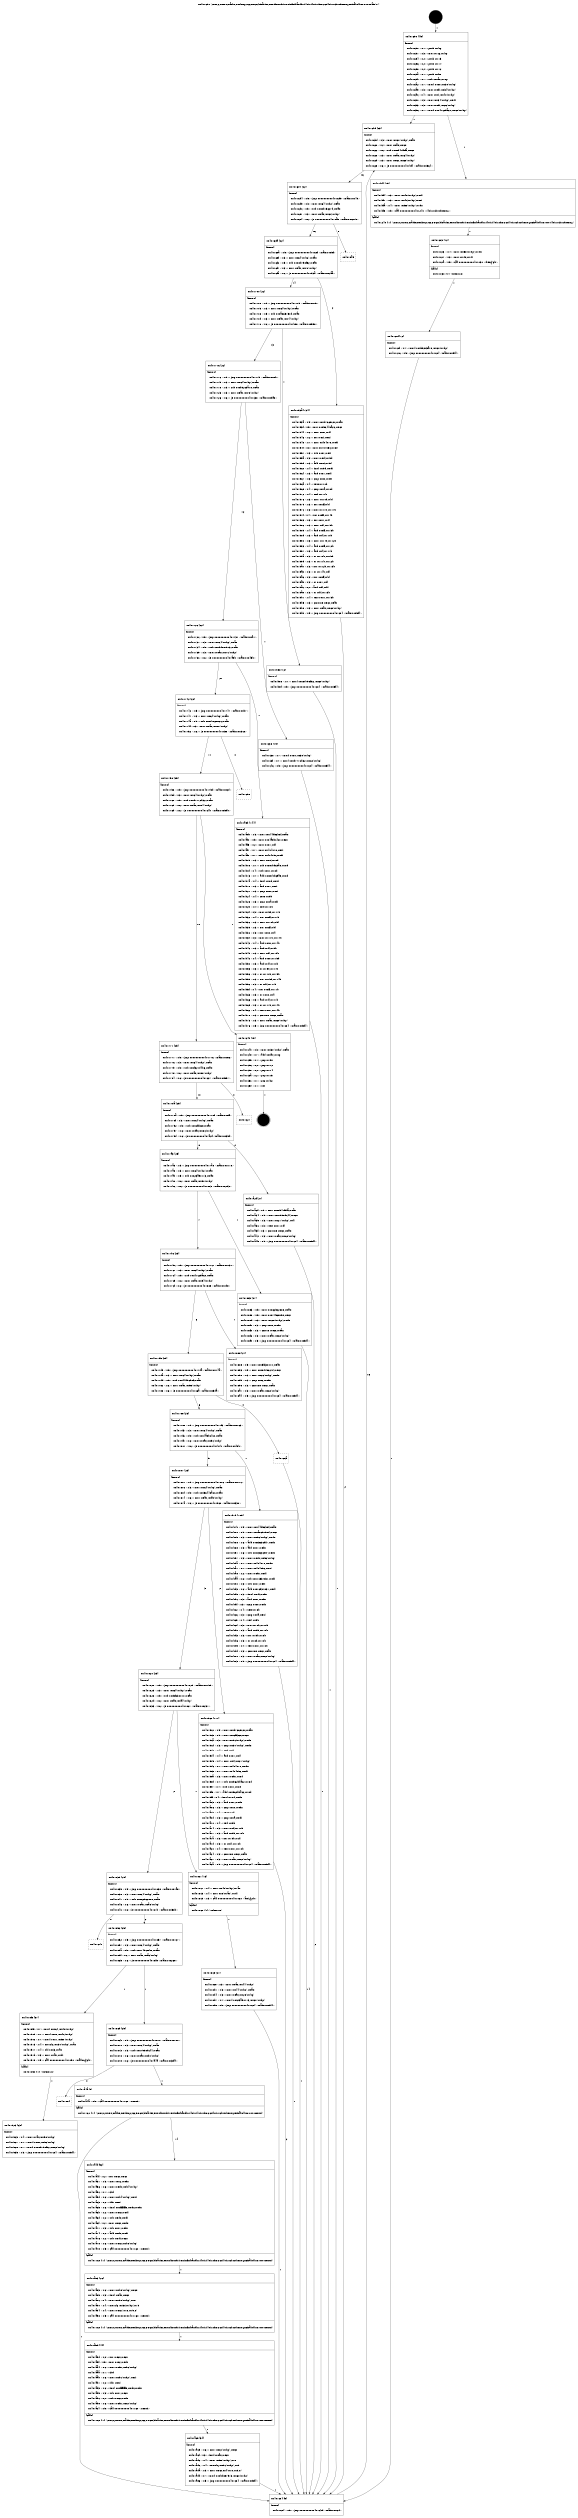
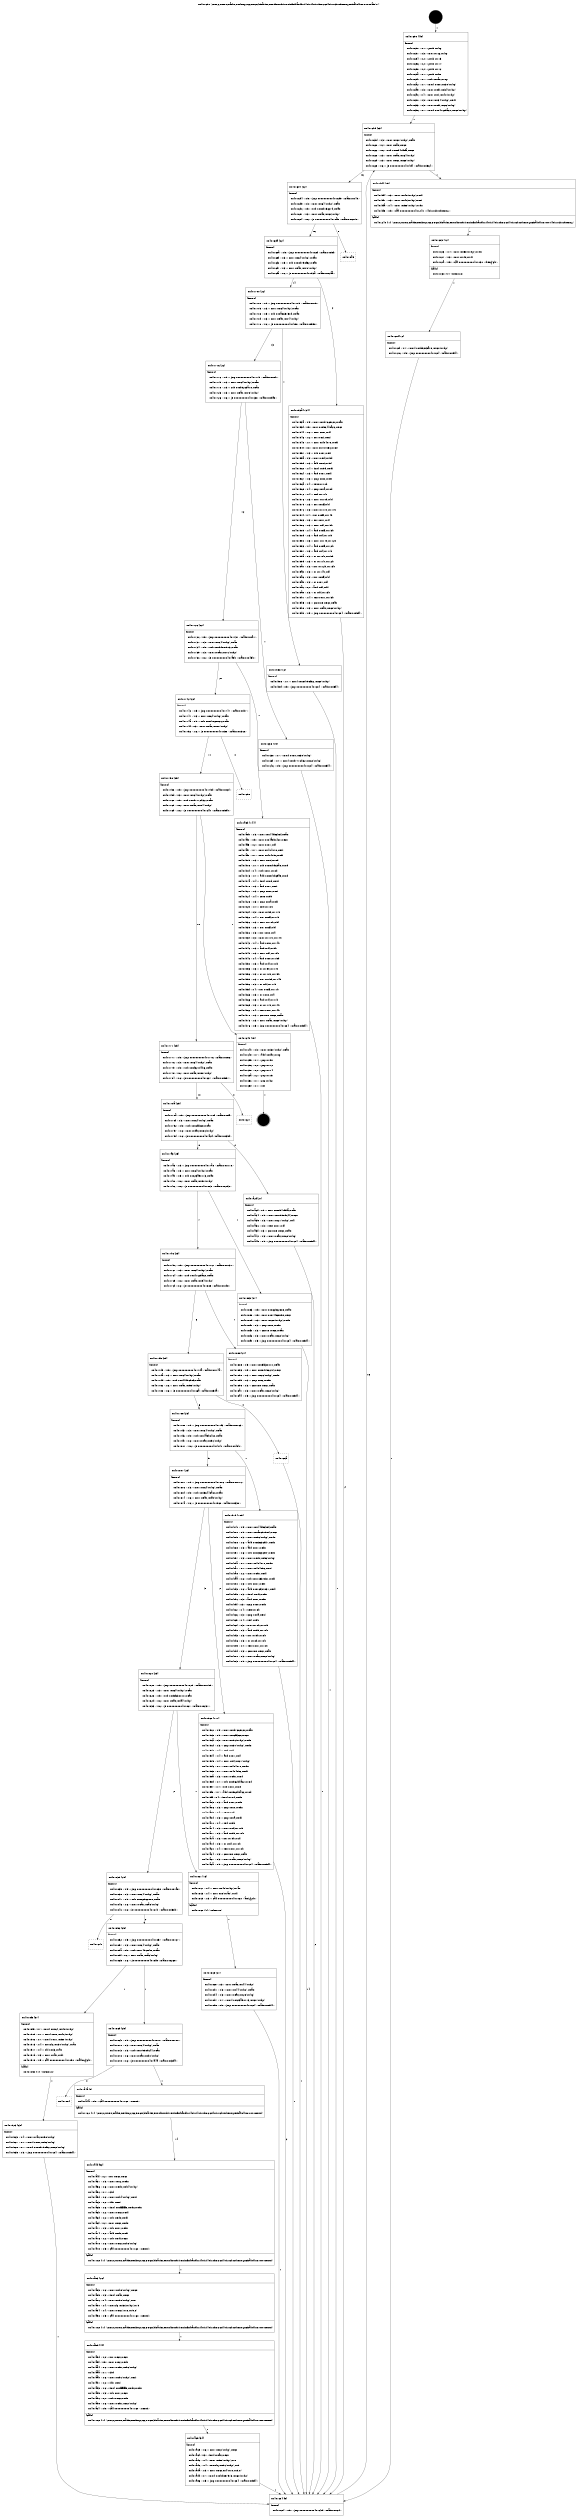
edge "0x401690 [45]" -> "0x401bf4 [15]": now "0x4016bd [23]" -> "0x401bf4 [15]"
edge "0x401a4a [5]" -> "0x401c84 [5]": now "0x401923 [23]" -> "0x401c84 [5]"
